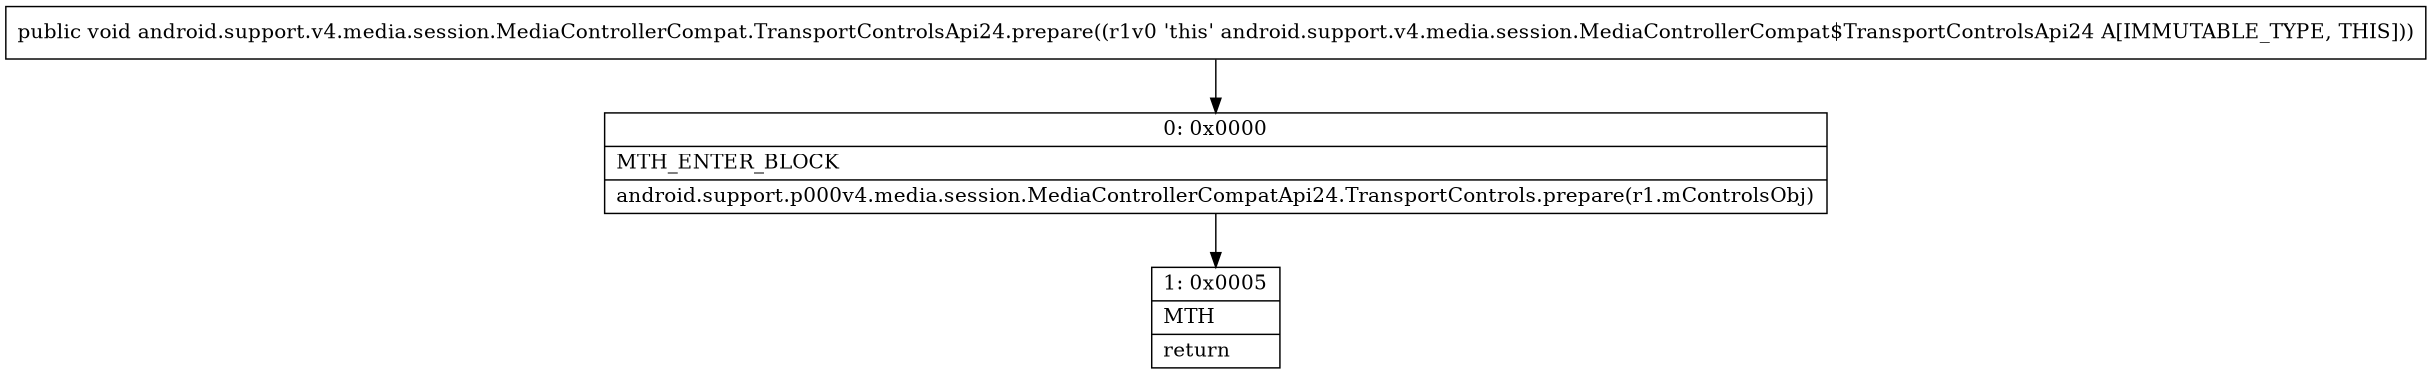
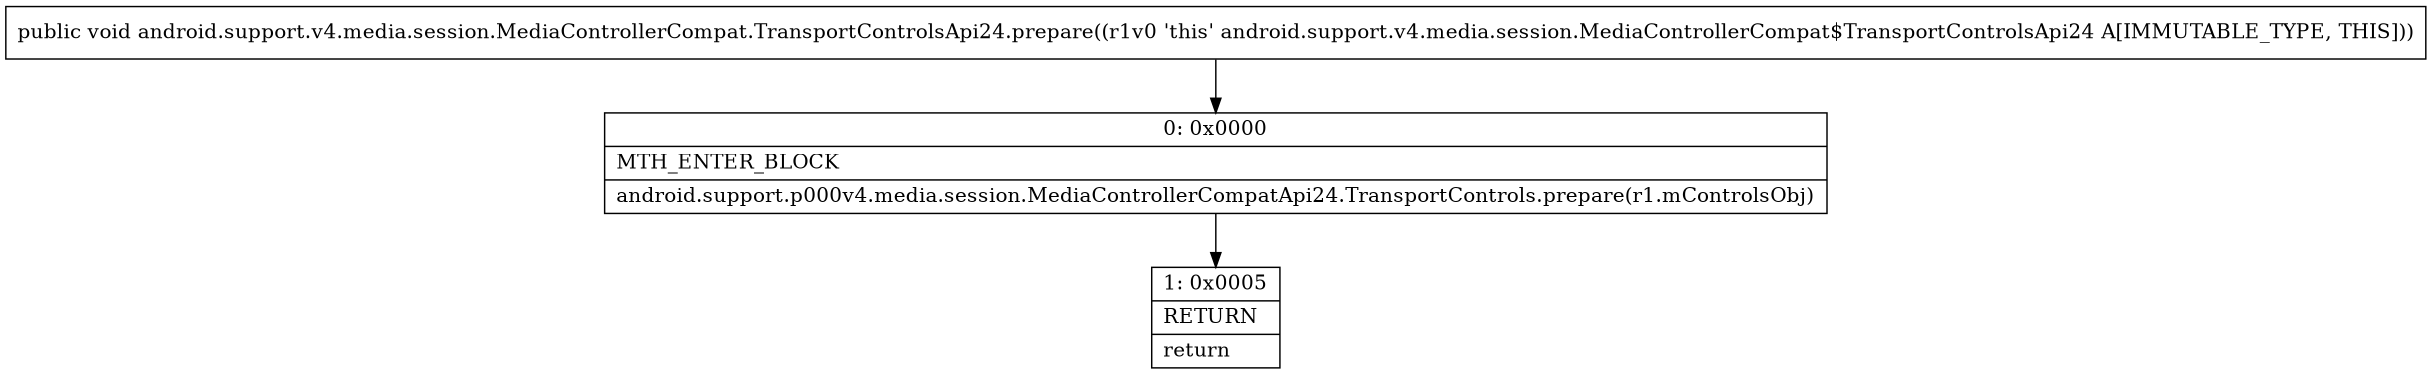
node "1: 0x0005": text "MTH" -> "RETURN"
